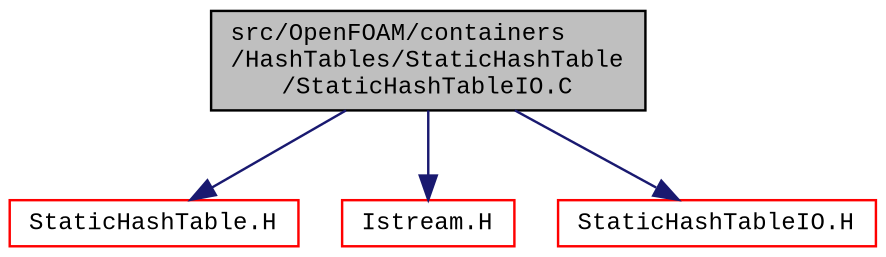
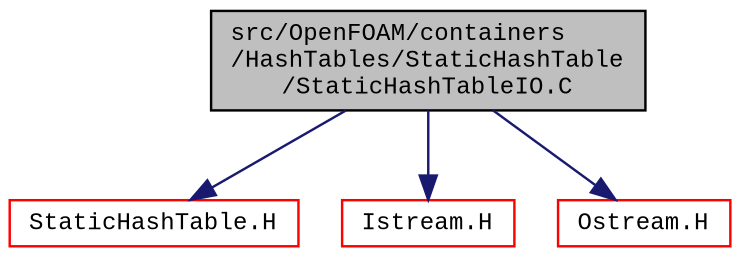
node "StaticHashTableIO.H": label "StaticHashTableIO.H" -> "Ostream.H"
